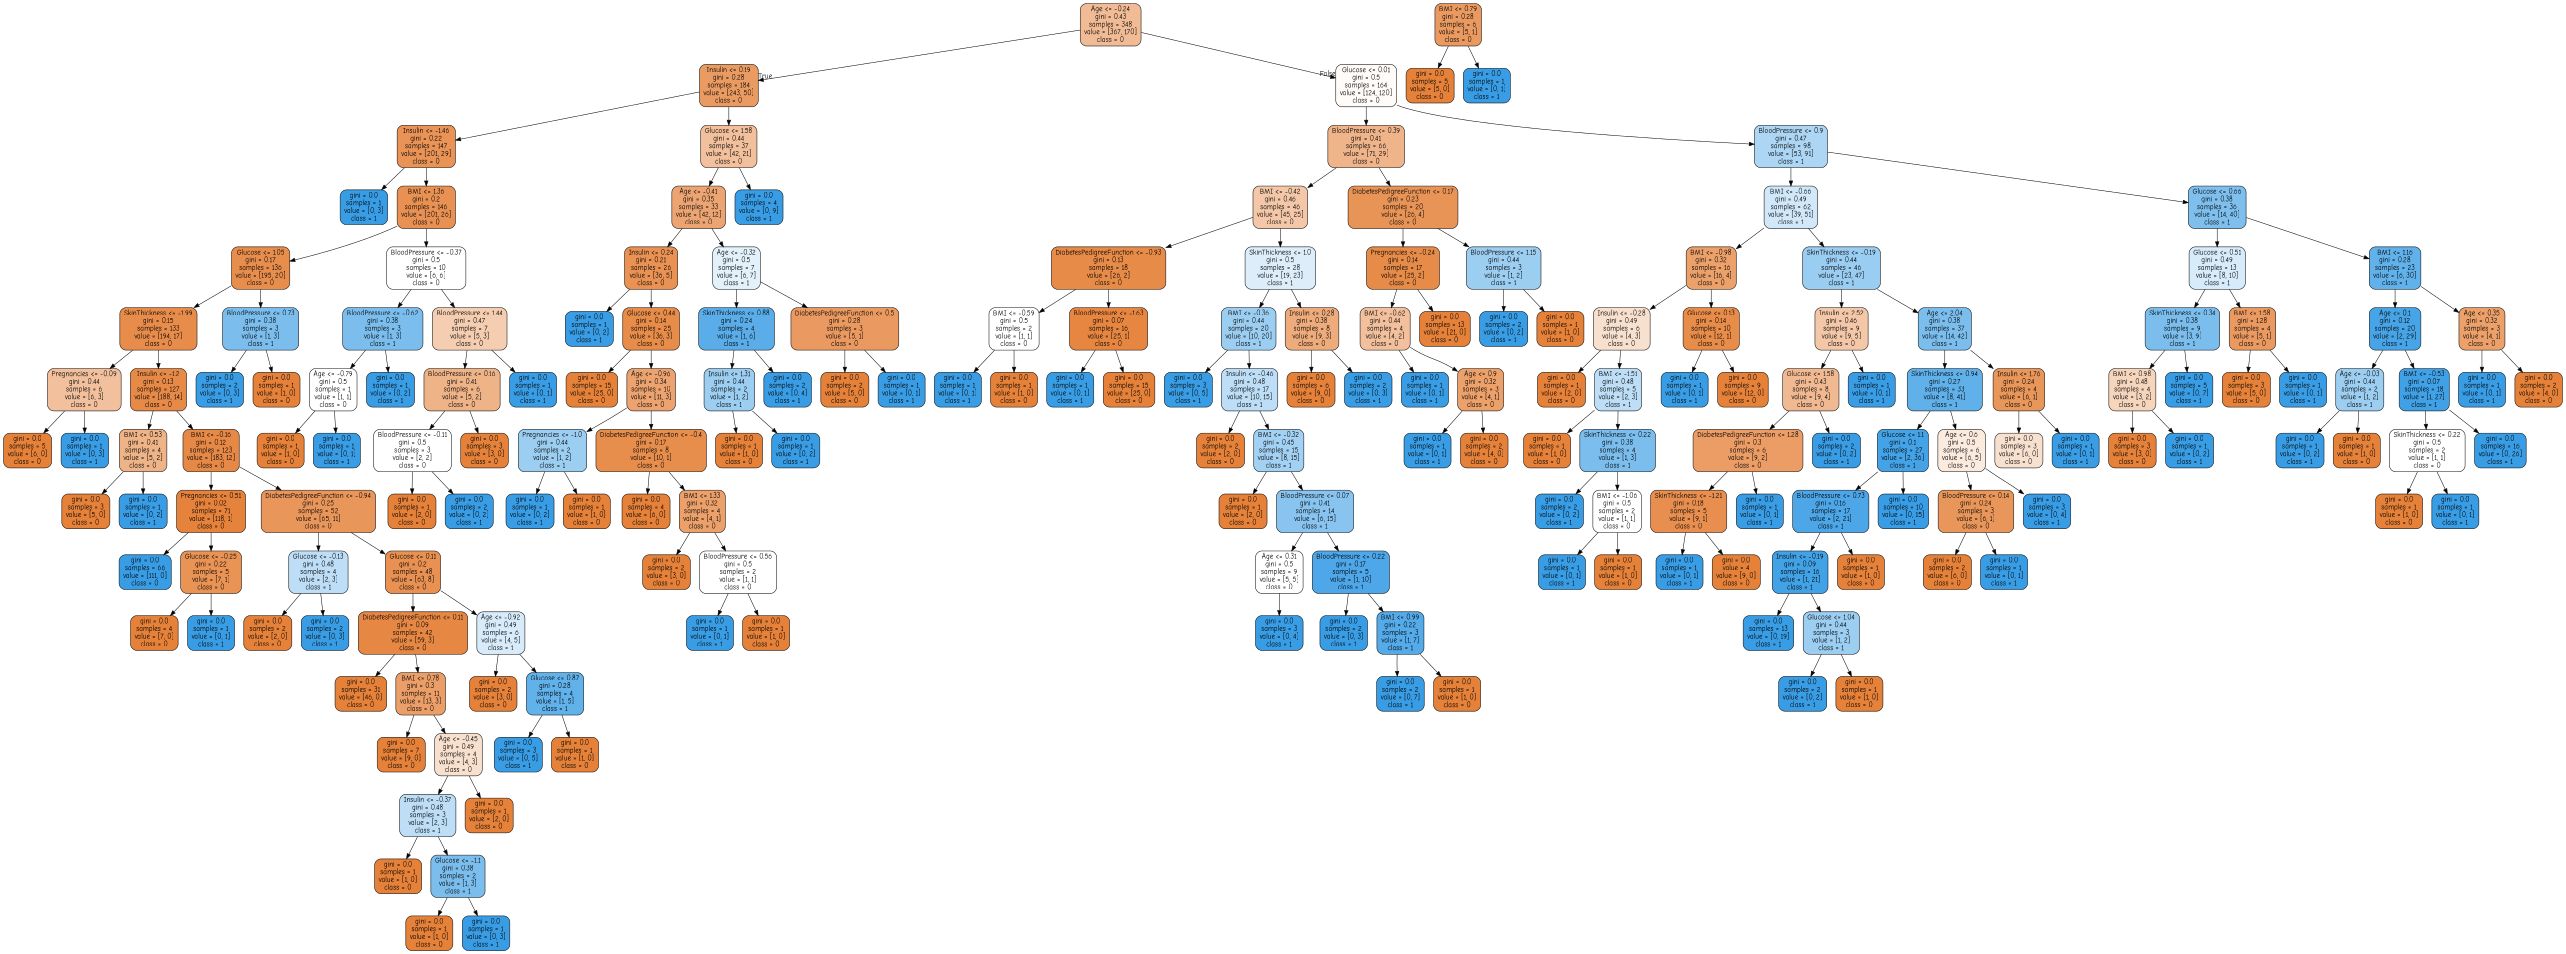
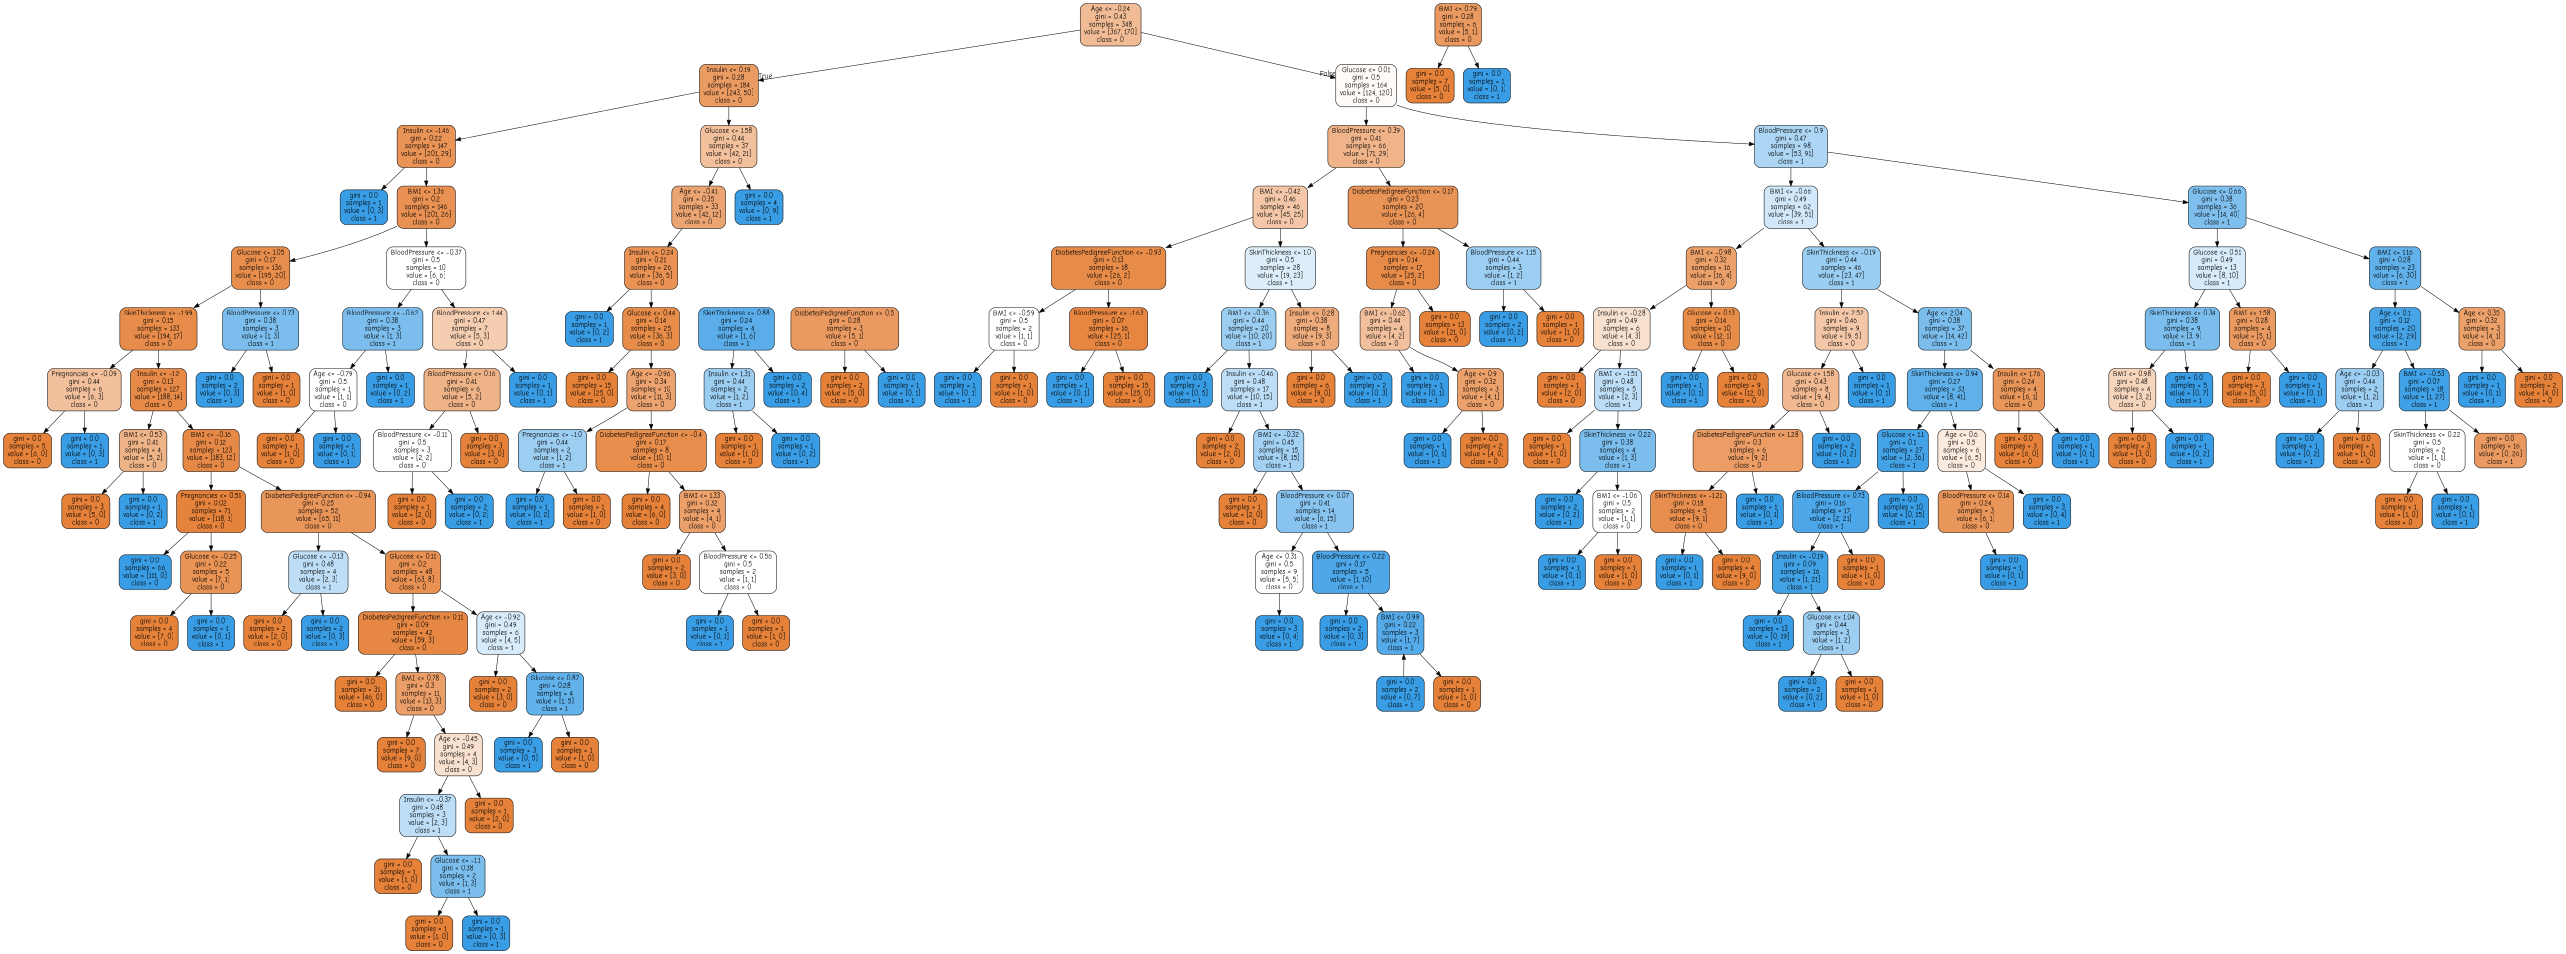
node "gini = 0.0 samples = 5 value = [5, 0] class = 0": label "gini = 0.0 samples = 5 value = [5, 0] class = 0" -> "gini = 0.0 samples = 7 value = [5, 0] class = 0"
node "Age <= -0.32 gini = 0.5 samples = 7 value = [6, 7] class = 1": removed
node "BMI <= 1.58 gini = 1.28 samples = 4 value = [5, 1] class = 0": label "BMI <= 1.58 gini = 1.28 samples = 4 value = [5, 1] class = 0" -> "BMI <= 1.58 gini = 0.28 samples = 4 value = [5, 1] class = 0"
node "gini = 0.0 samples = 3 value = [6, 0] class = 0": fillcolor #f8e0ce -> #e58139
node "gini = 0.0 samples = 16 value = [0, 26] class = 1": fillcolor #399de5 -> #ea9a61
node "gini = 0.0 value = 4 value = [9, 0] class = 0": label "gini = 0.0 value = 4 value = [9, 0] class = 0" -> "gini = 0.0 samples = 4 value = [9, 0] class = 0"
node "gini = 0.0 samples = 2 value = [6, 0] class = 0": removed
edge "BMI <= 0.99 gini = 0.22 samples = 3 value = [1, 7] class = 1" -> "gini = 0.0 samples = 2 value = [0, 7] class = 1": reversed
